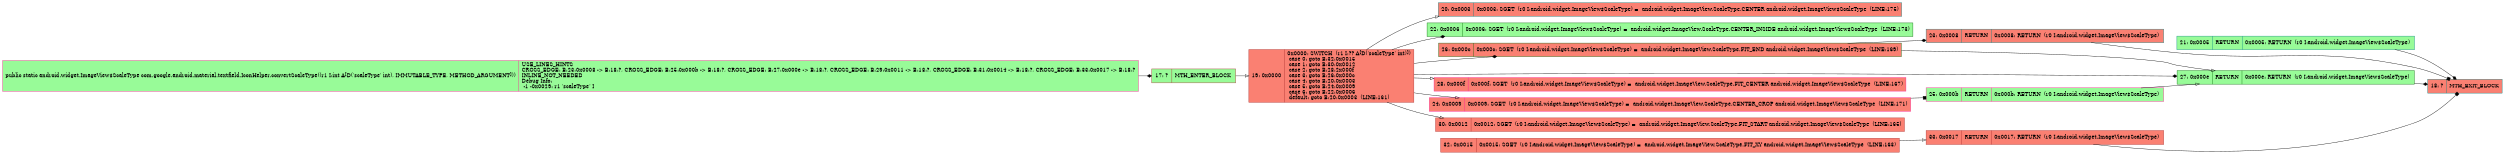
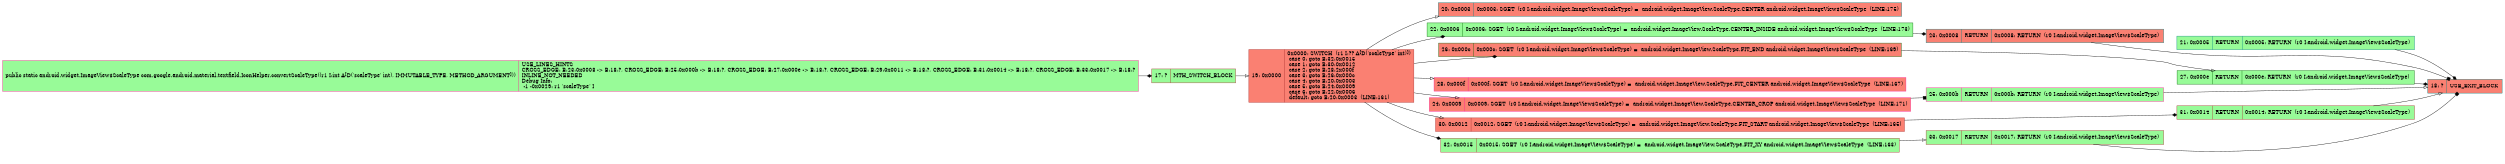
edge "26: 0x000c" -> "23: 0x0008": now "22: 0x0006" -> "23: 0x0008"
edge "19: 0x0000" -> "27: 0x000e": now "19: 0x0000" -> "32: 0x0015"
node "17: ?": text "MTH_ENTER_BLOCK" -> "MTH_SWITCH_BLOCK"
edge "25: 0x000b" -> "27: 0x000e": now "25: 0x000b" -> "18: ?"
node "18: ?": text "MTH_EXIT_BLOCK" -> "USE_EXIT_BLOCK"
node "31: 0x0014": added
node "33: 0x0017": fillcolor salmon -> palegreen
node "32: 0x0015": fillcolor salmon -> palegreen
